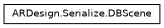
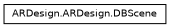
node "ARDesign.Serialize.DBScene": label "ARDesign.Serialize.DBScene" -> "ARDesign.ARDesign.DBScene"
